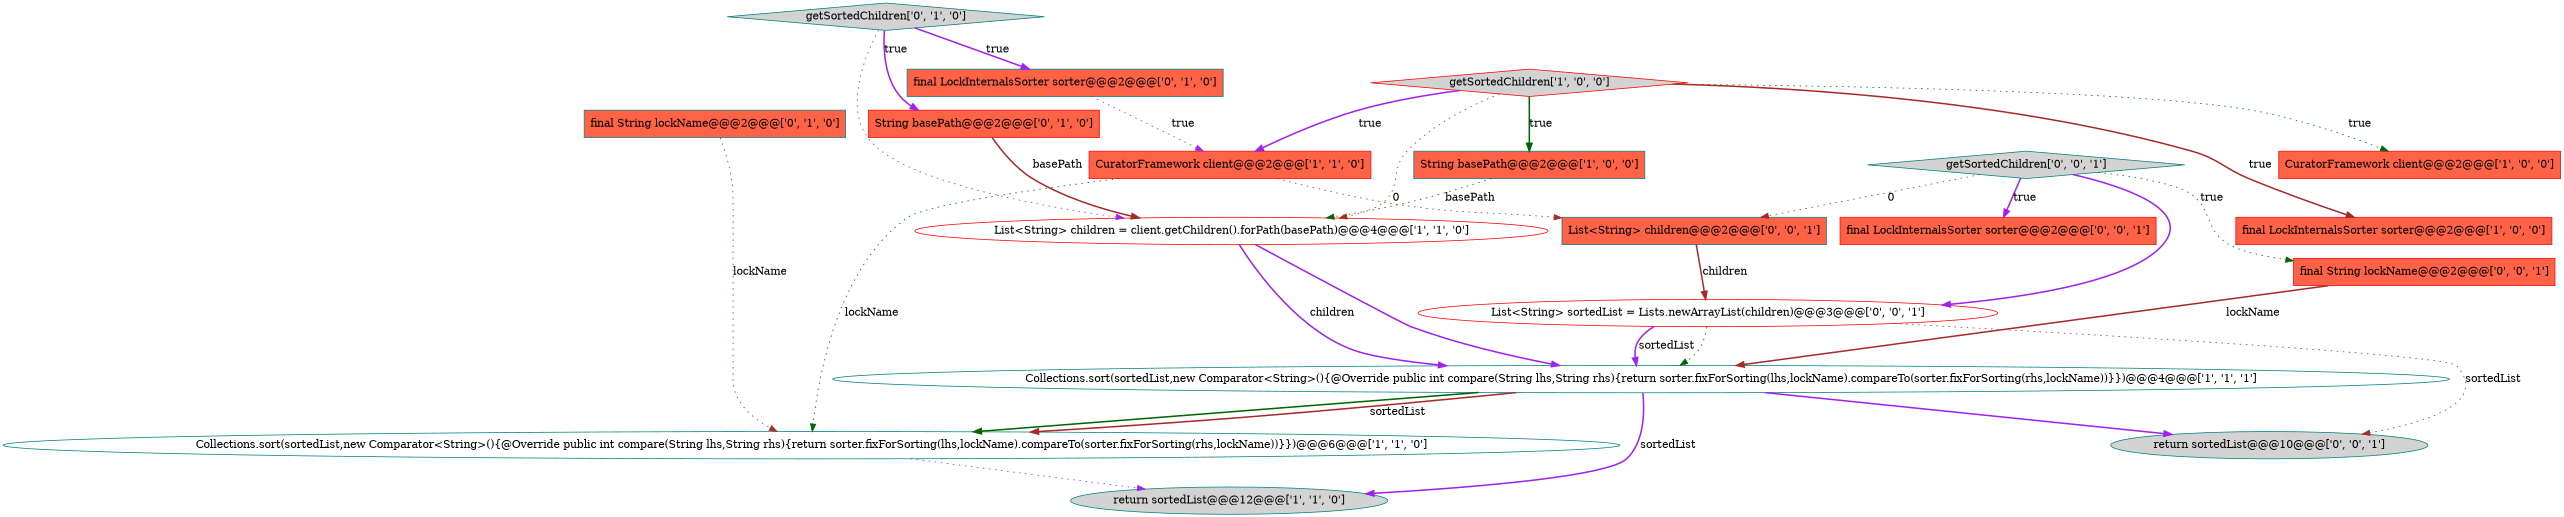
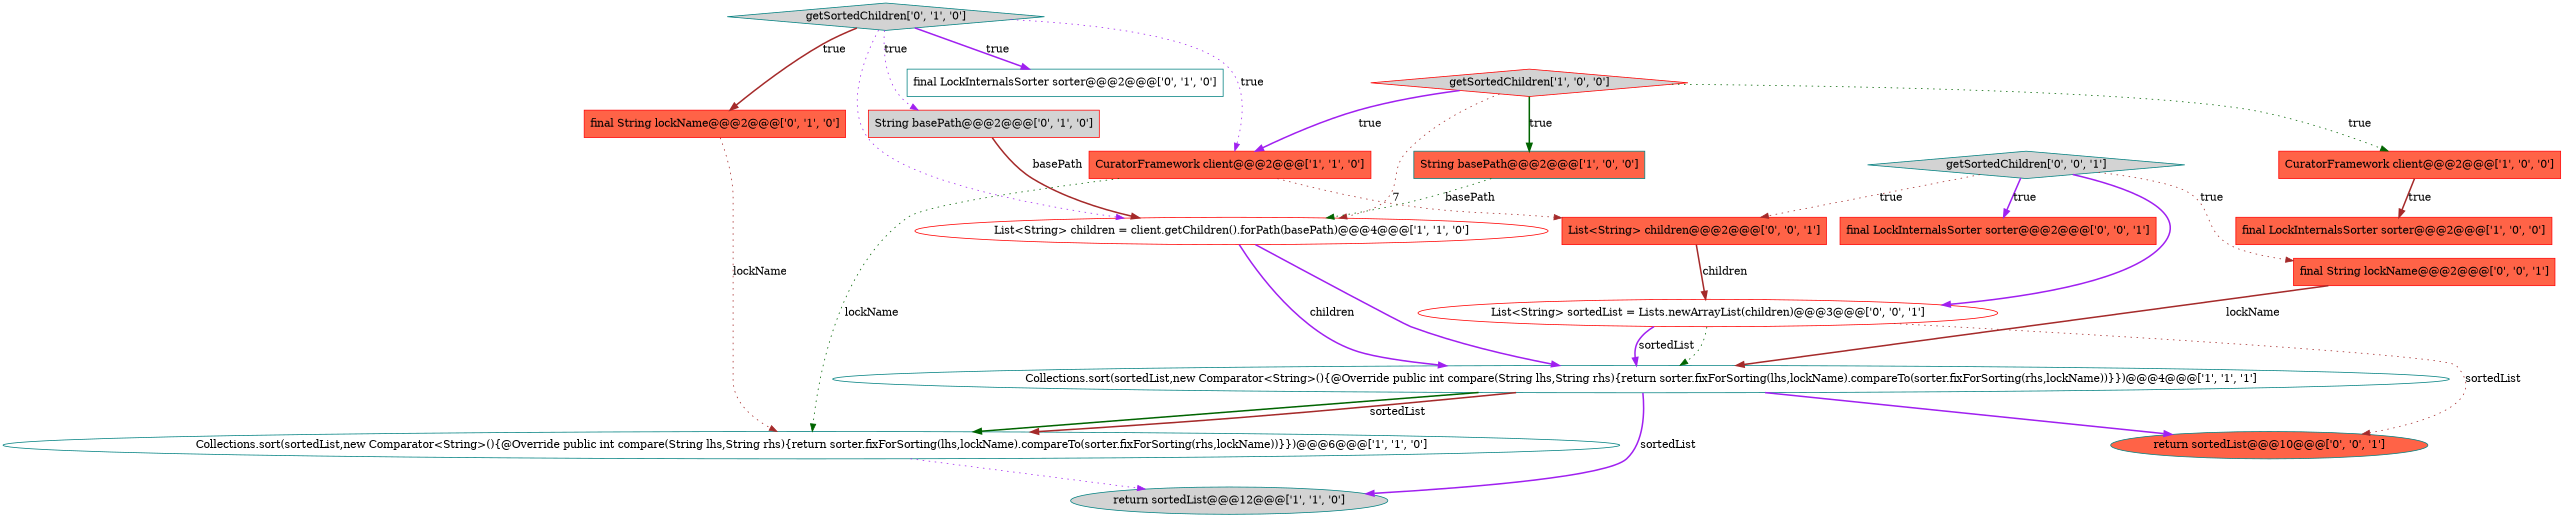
edge "getSortedChildren['0', '1', '0']" -> "final String lockName@@@2@@@['0', '1', '0']": added, label "true"
edge "getSortedChildren['0', '1', '0']" -> "String basePath@@@2@@@['0', '1', '0']": style bold -> dotted
node "final LockInternalsSorter sorter@@@2@@@['0', '1', '0']": fillcolor tomato -> white
edge "getSortedChildren['1', '0', '0']" -> "final LockInternalsSorter sorter@@@2@@@['1', '0', '0']": now "CuratorFramework client@@@2@@@['1', '0', '0']" -> "final LockInternalsSorter sorter@@@2@@@['1', '0', '0']"
edge "final LockInternalsSorter sorter@@@2@@@['0', '1', '0']" -> "CuratorFramework client@@@2@@@['1', '1', '0']": now "getSortedChildren['0', '1', '0']" -> "CuratorFramework client@@@2@@@['1', '1', '0']"
node "final String lockName@@@2@@@['0', '1', '0']": color teal -> red
node "String basePath@@@2@@@['0', '1', '0']": fillcolor tomato -> lightgray
edge "CuratorFramework client@@@2@@@['1', '1', '0']" -> "List<String> children@@@2@@@['0', '0', '1']": label "0" -> "7"
edge "getSortedChildren['0', '0', '1']" -> "List<String> children@@@2@@@['0', '0', '1']": label "0" -> "true"
edge "getSortedChildren['0', '0', '1']" -> "final String lockName@@@2@@@['0', '0', '1']": color darkgreen -> brown
node "List<String> children@@@2@@@['0', '0', '1']": color teal -> red
node "return sortedList@@@10@@@['0', '0', '1']": fillcolor lightgray -> tomato
